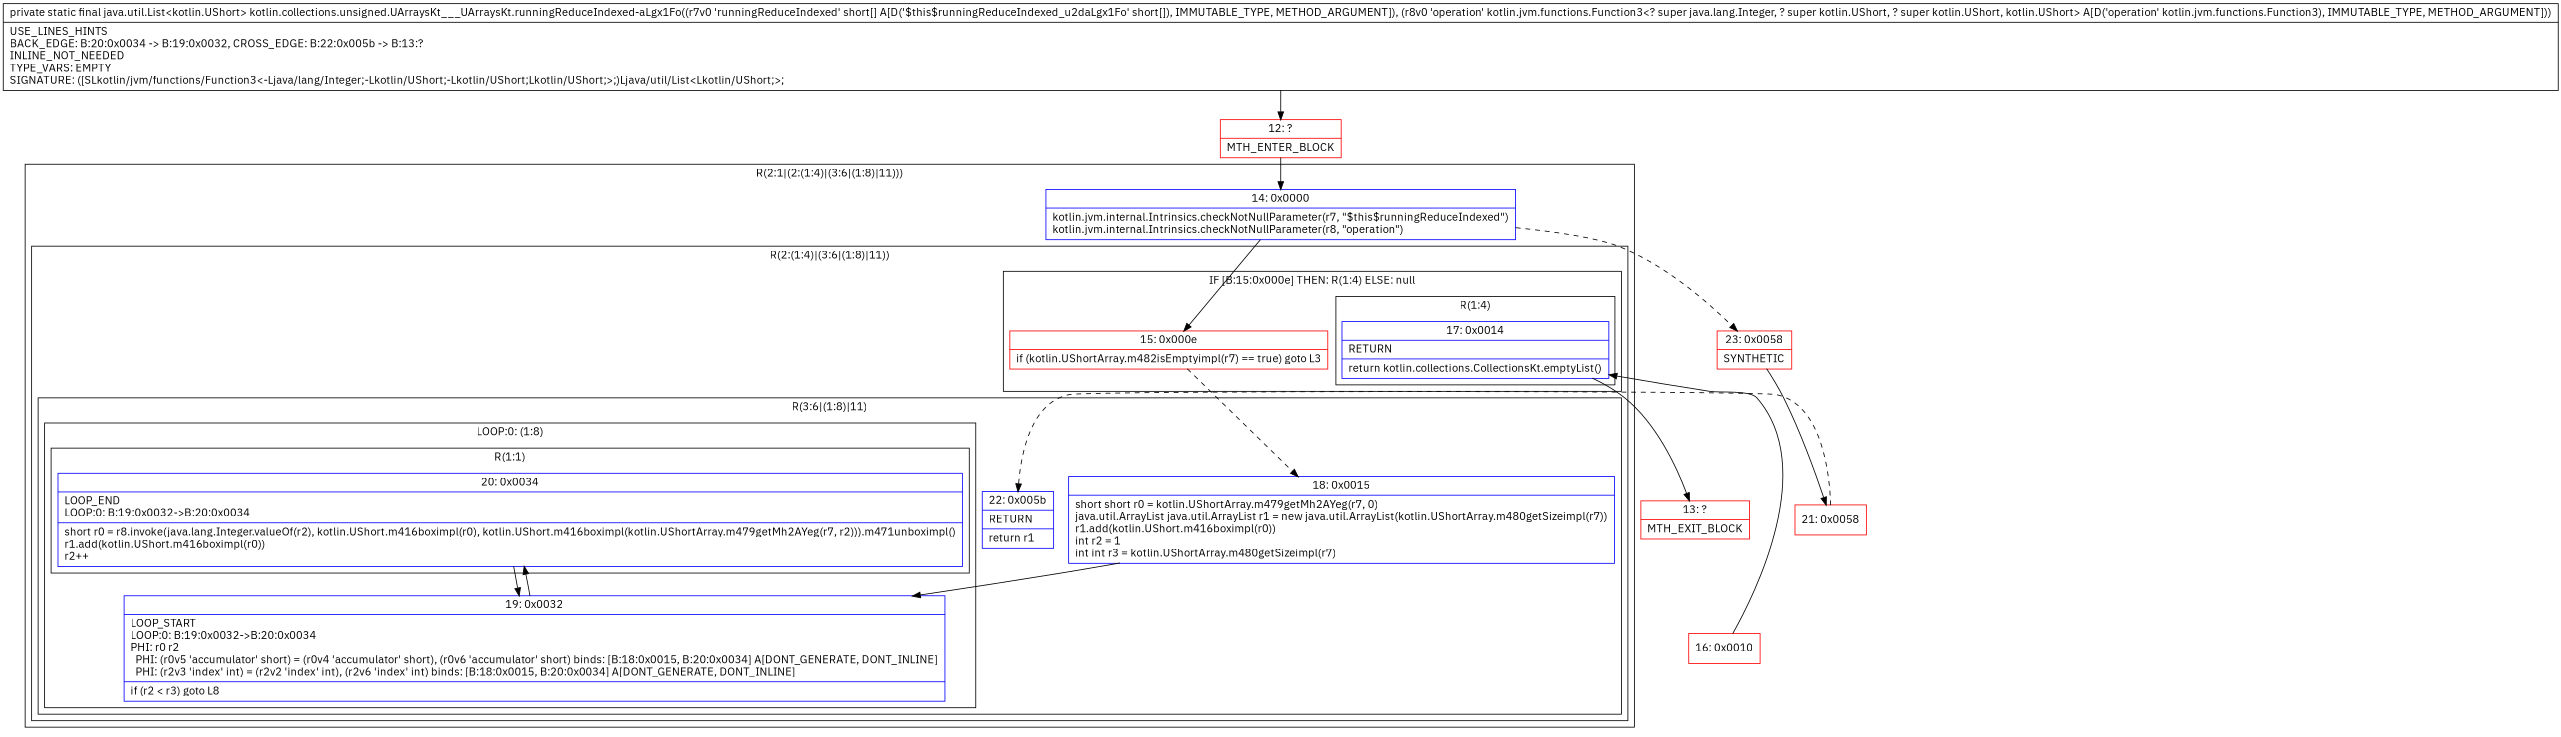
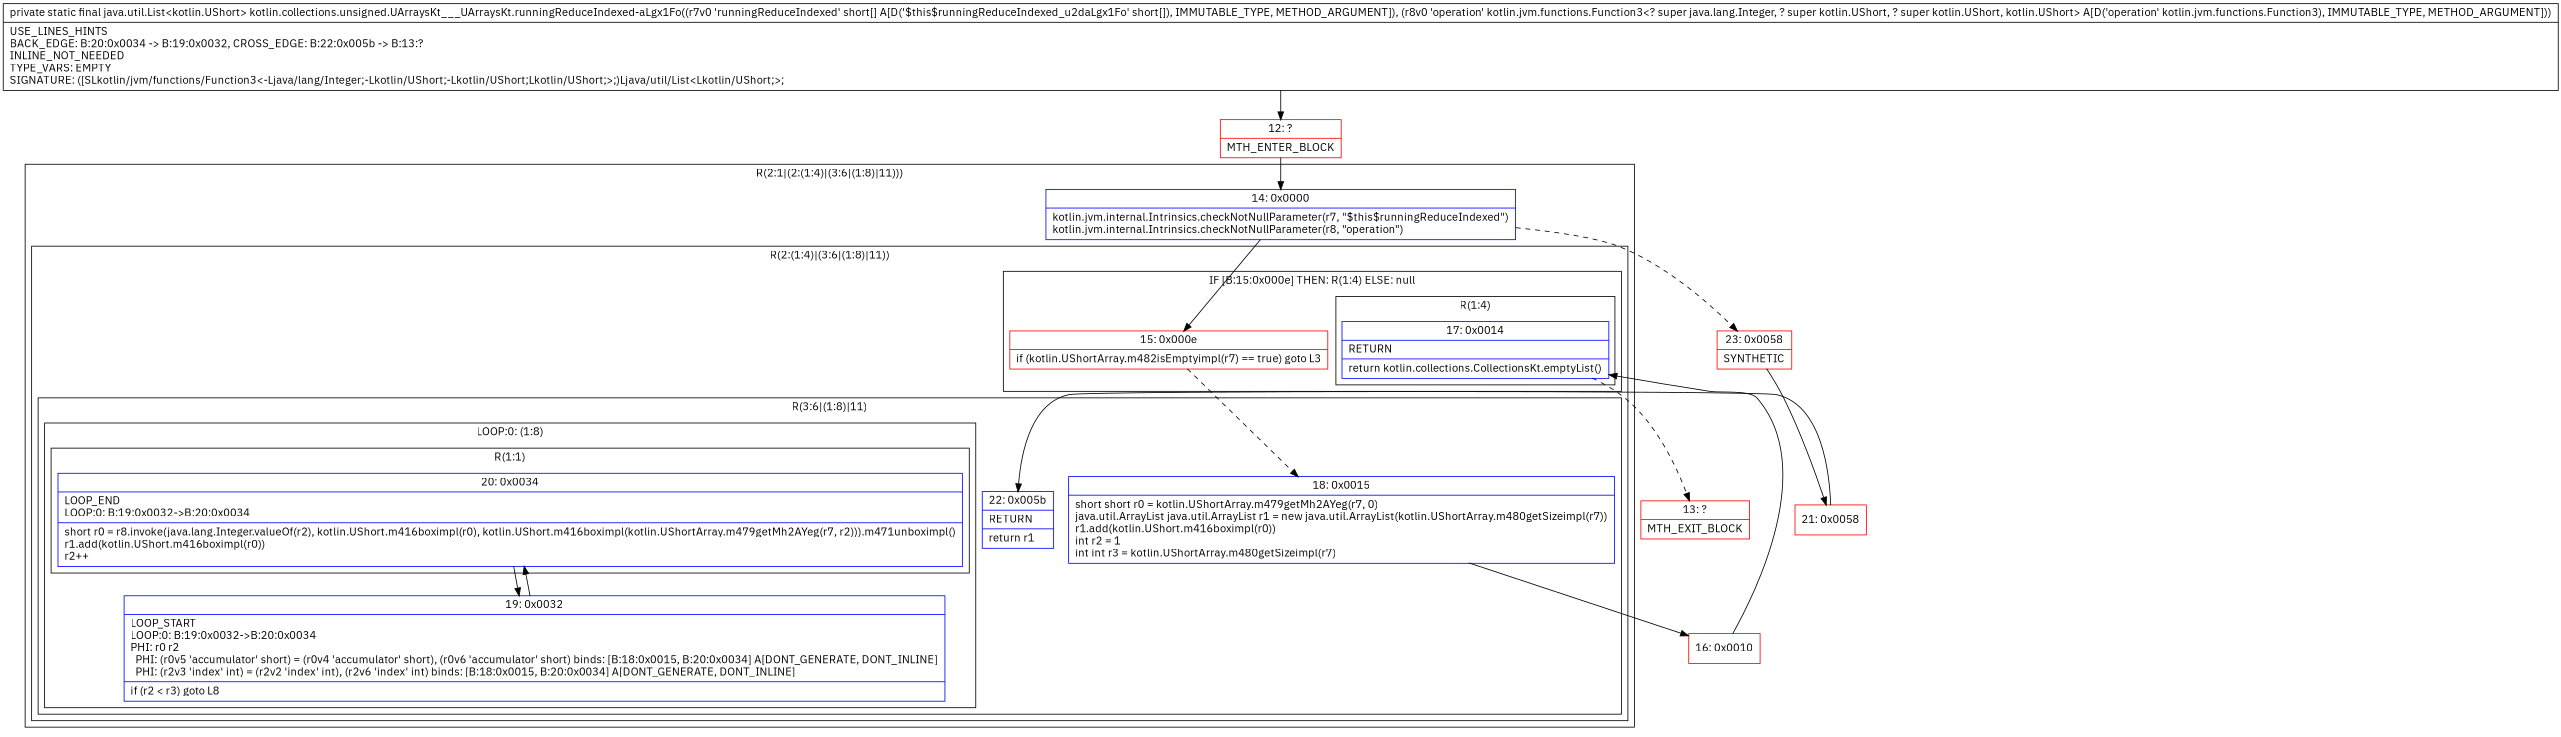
edge "21: 0x0058" -> "22: 0x005b": style dashed -> solid
edge "17: 0x0014" -> "13: ?": style solid -> dashed
edge "18: 0x0015" -> "19: 0x0032": now "18: 0x0015" -> "16: 0x0010"
